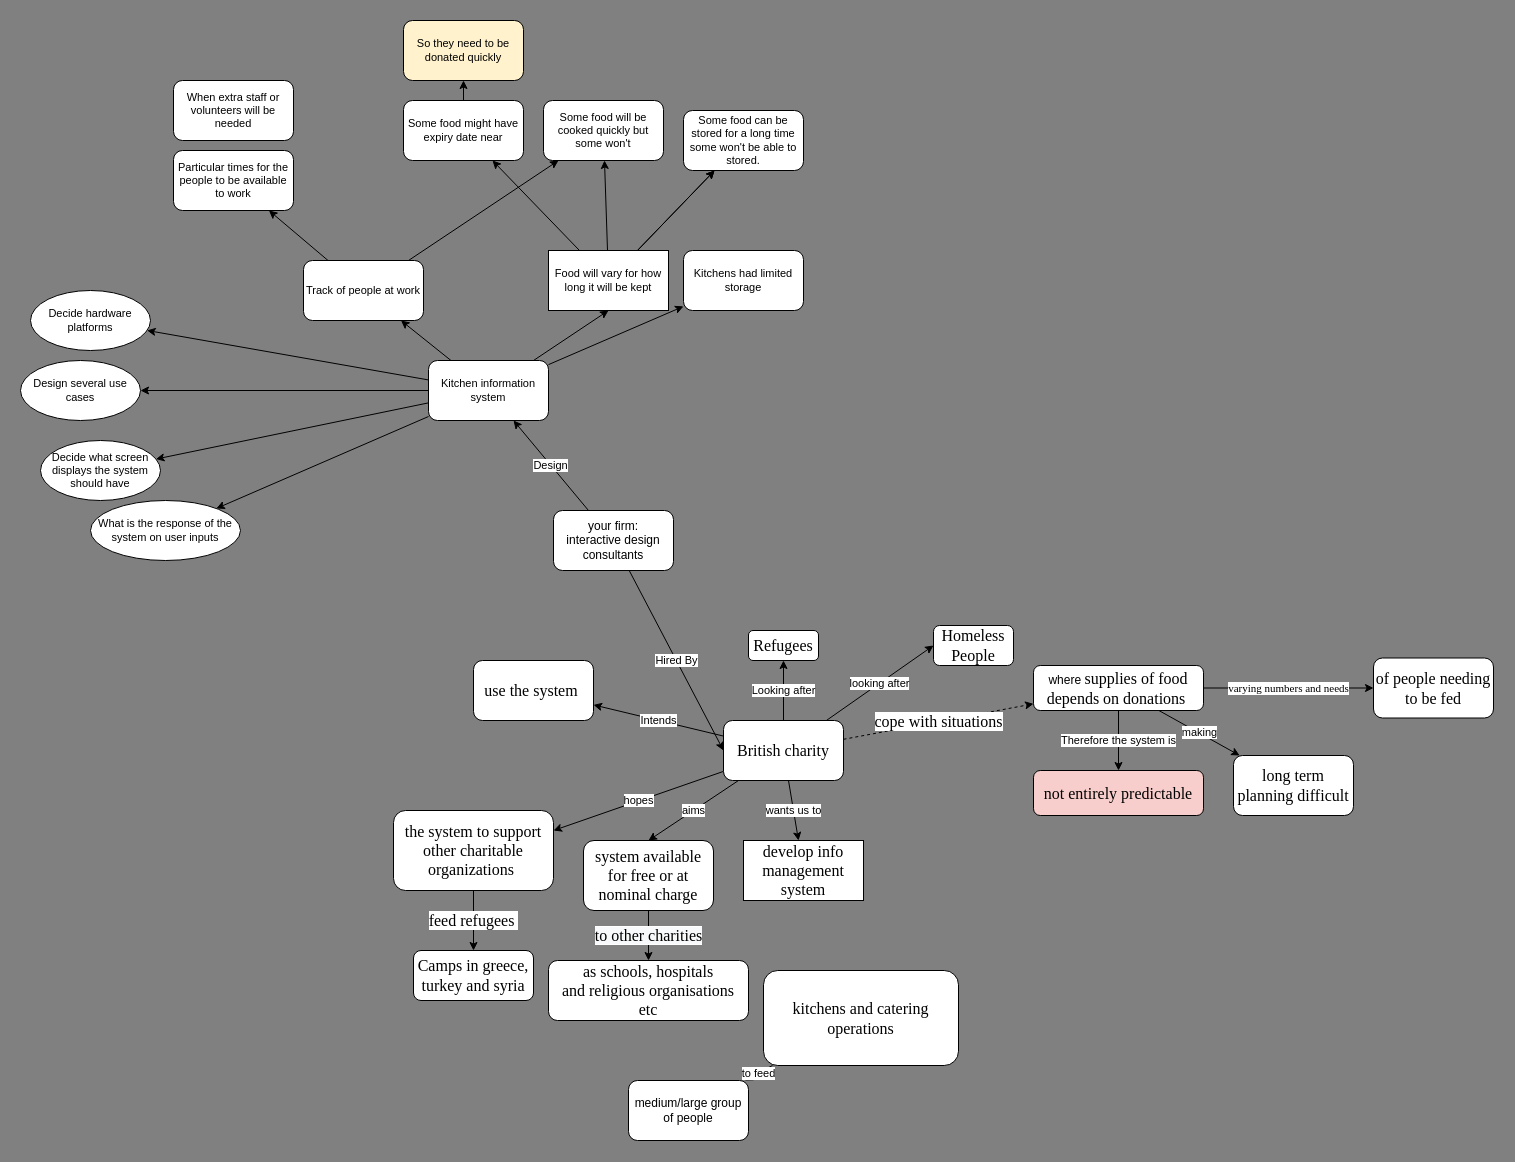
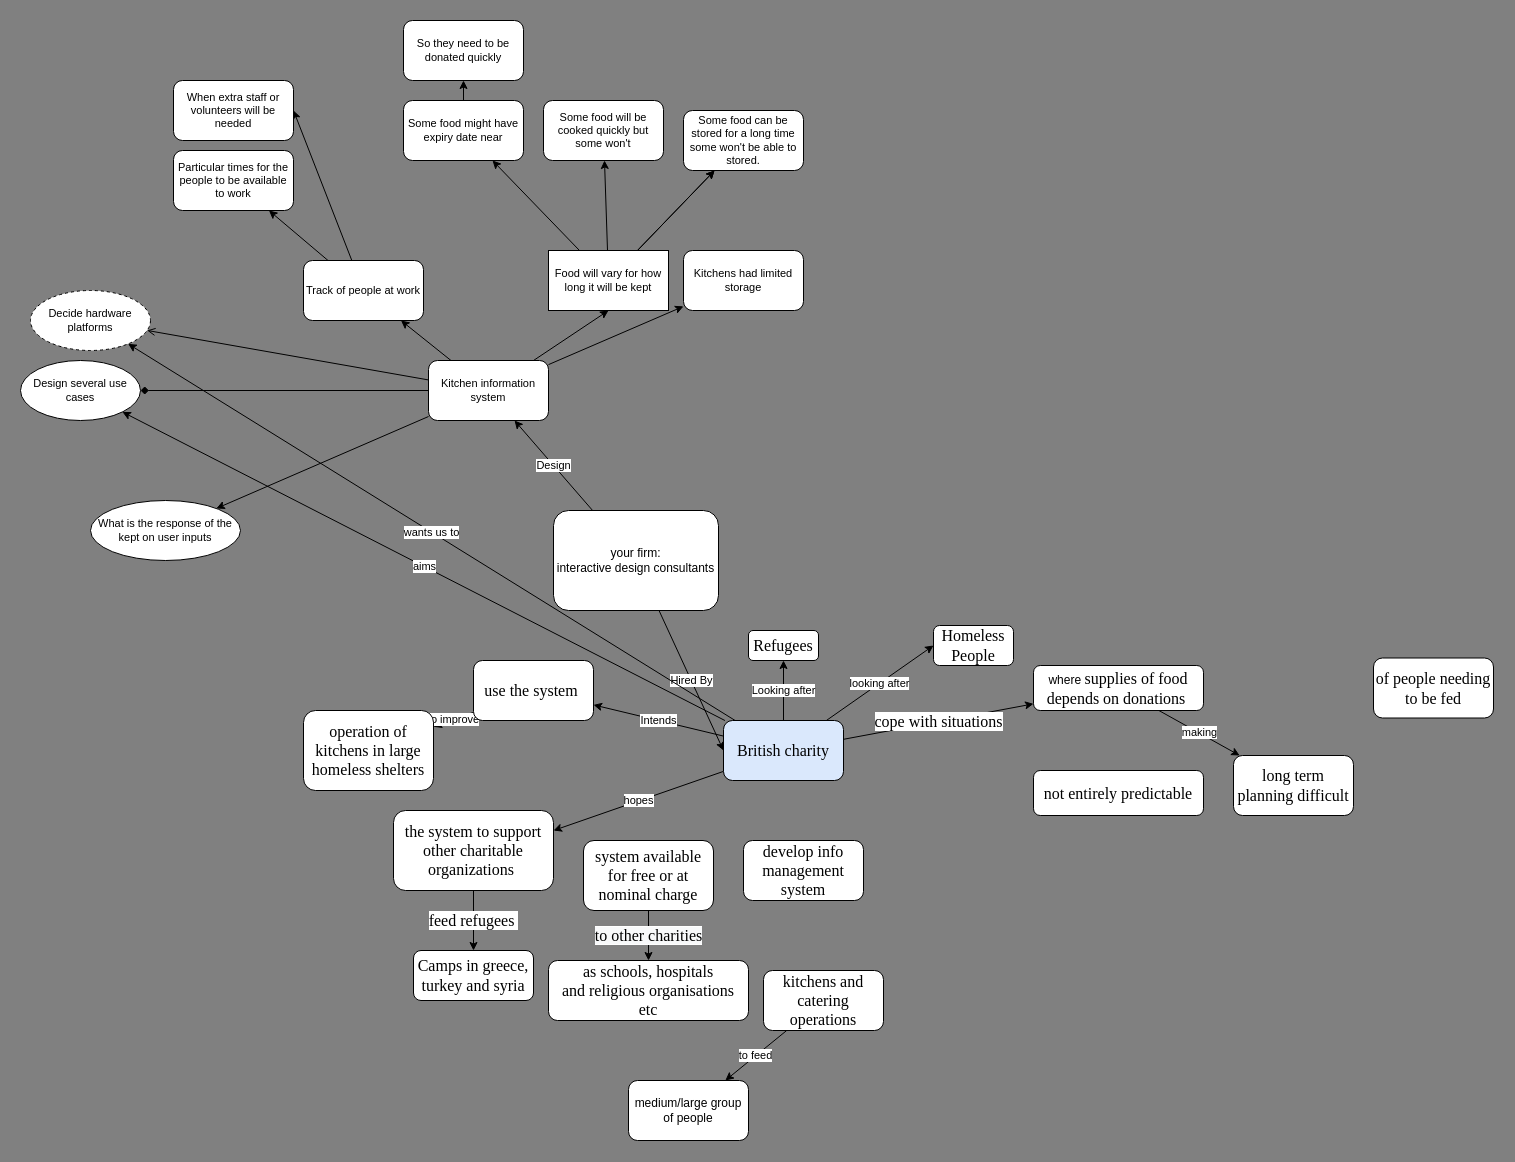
node "So they need to be donated quickly": fillcolor #fff2cc -> #ffffff
edge "Track of people at work" -> "Some food will be cooked quickly but some won't": now "Track of people at work" -> "When extra staff or volunteers will be needed"
node "Decide hardware platforms": style solid -> dashed
edge "Kitchen information system" -> "Decide hardware platforms": arrowhead classic -> open
edge "Kitchen information system" -> "Design several use cases": arrowhead classic -> diamond
edge "Kitchen information system" -> "Decide what screen displays the system should have": removed
node "Decide what screen displays the system should have": removed
node "What is the response of the system on user inputs": label "What is the response of the system on user inputs" -> "What is the response of the kept on user inputs"
node "your firm: interactive design consultants": size 120x60 -> 165x100
edge "where supplies of food depends on donations" -> "of people needing to be fed": removed, label "varying numbers and needs"
edge "use the system" -> "operation of kitchens in large homeless shelters": added, label "to improve"
edge "British charity" -> "where supplies of food depends on donations": style dashed -> solid
edge "where supplies of food depends on donations" -> "not entirely predictable": removed, label "Therefore the system is"
node "operation of kitchens in large homeless shelters": added
node "British charity": fillcolor #ffffff -> #dae8fc
node "not entirely predictable": fillcolor #f8cecc -> #ffffff
edge "British charity" -> "develop info management system": now "British charity" -> "Decide hardware platforms"
edge "British charity" -> "system available for free or at nominal charge": now "British charity" -> "Design several use cases"
node "develop info management system": shape rectangle -> rounded rectangle
node "kitchens and catering operations": size 195x95 -> 120x60
